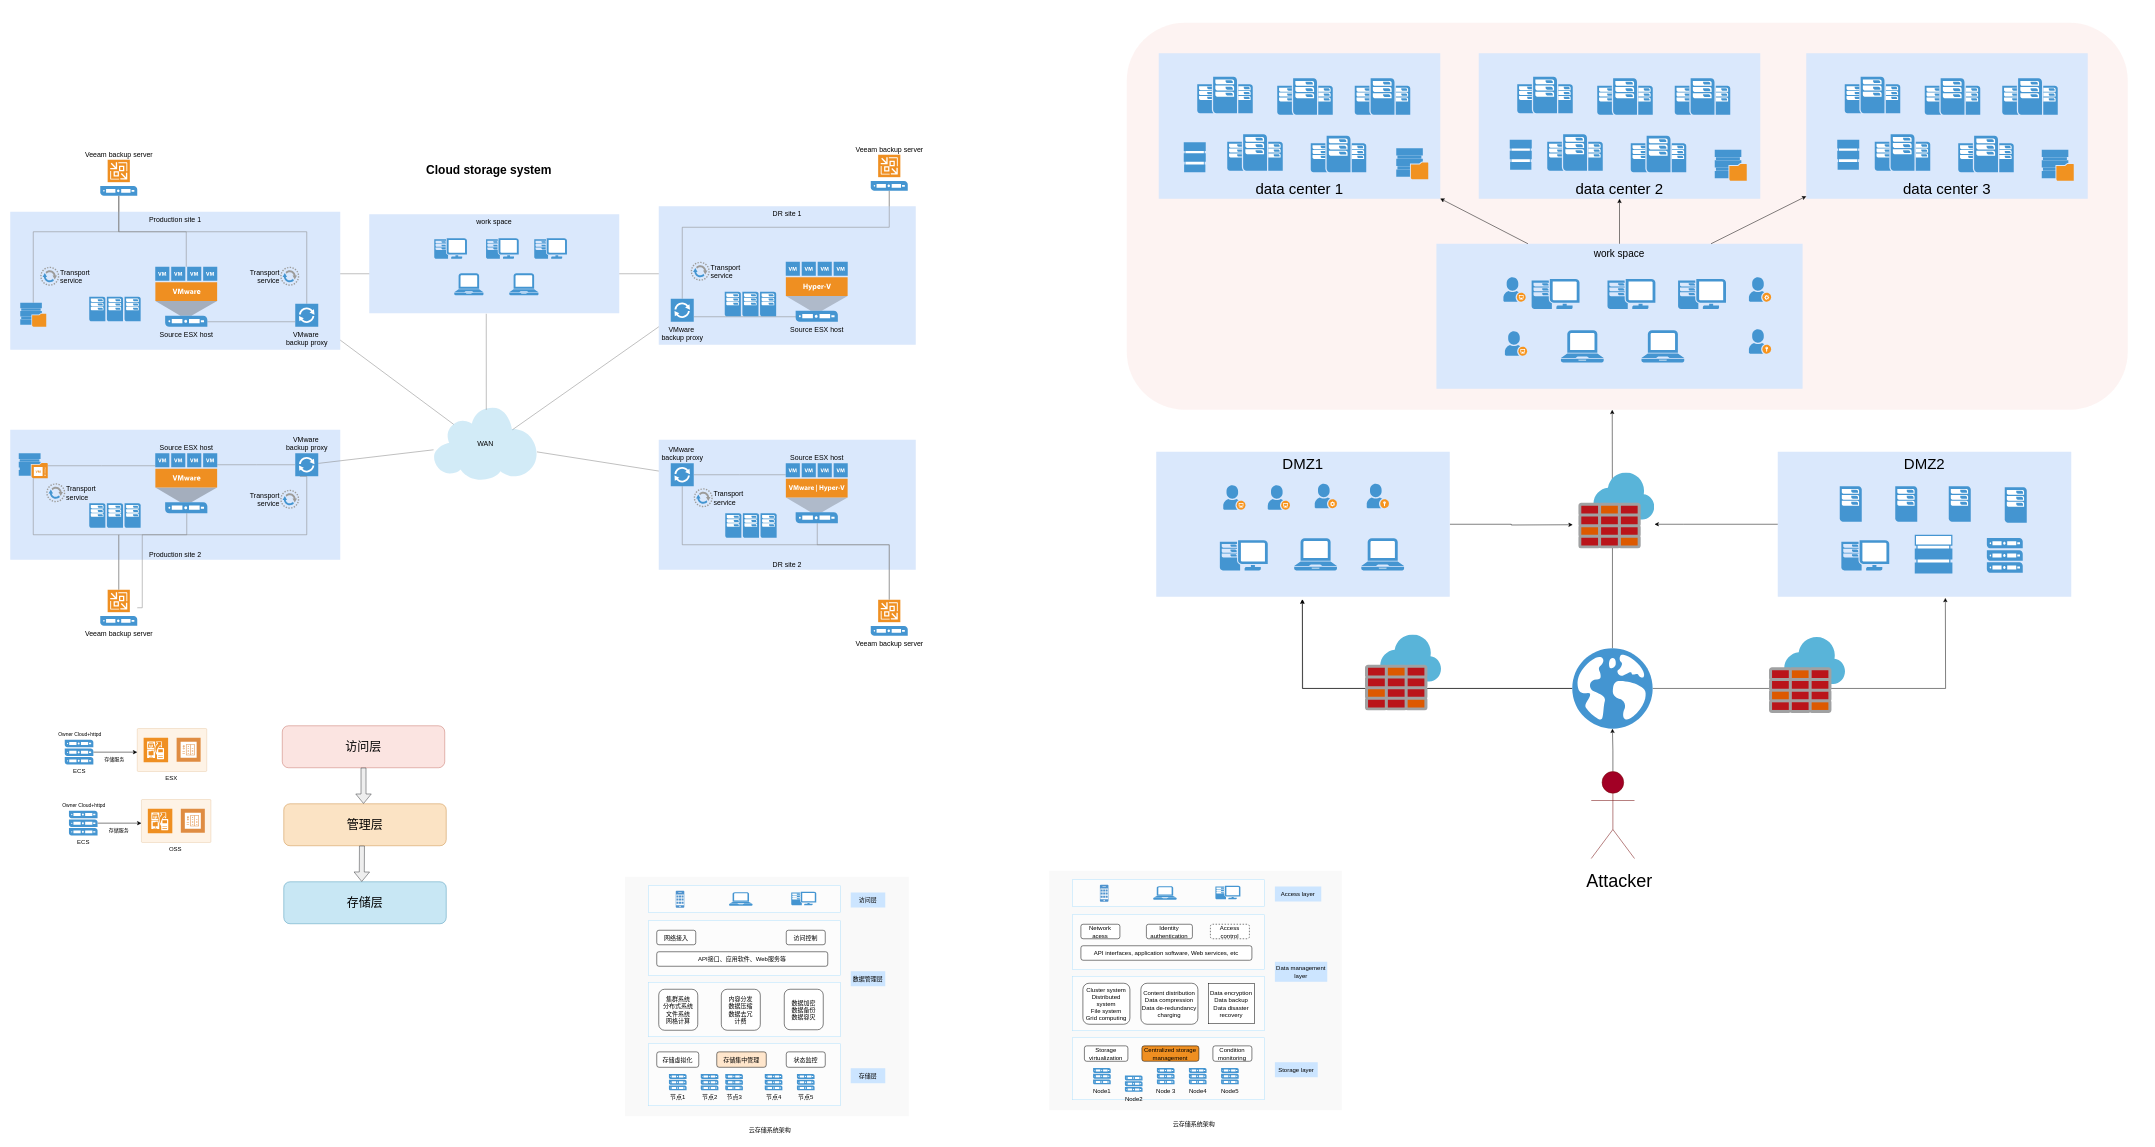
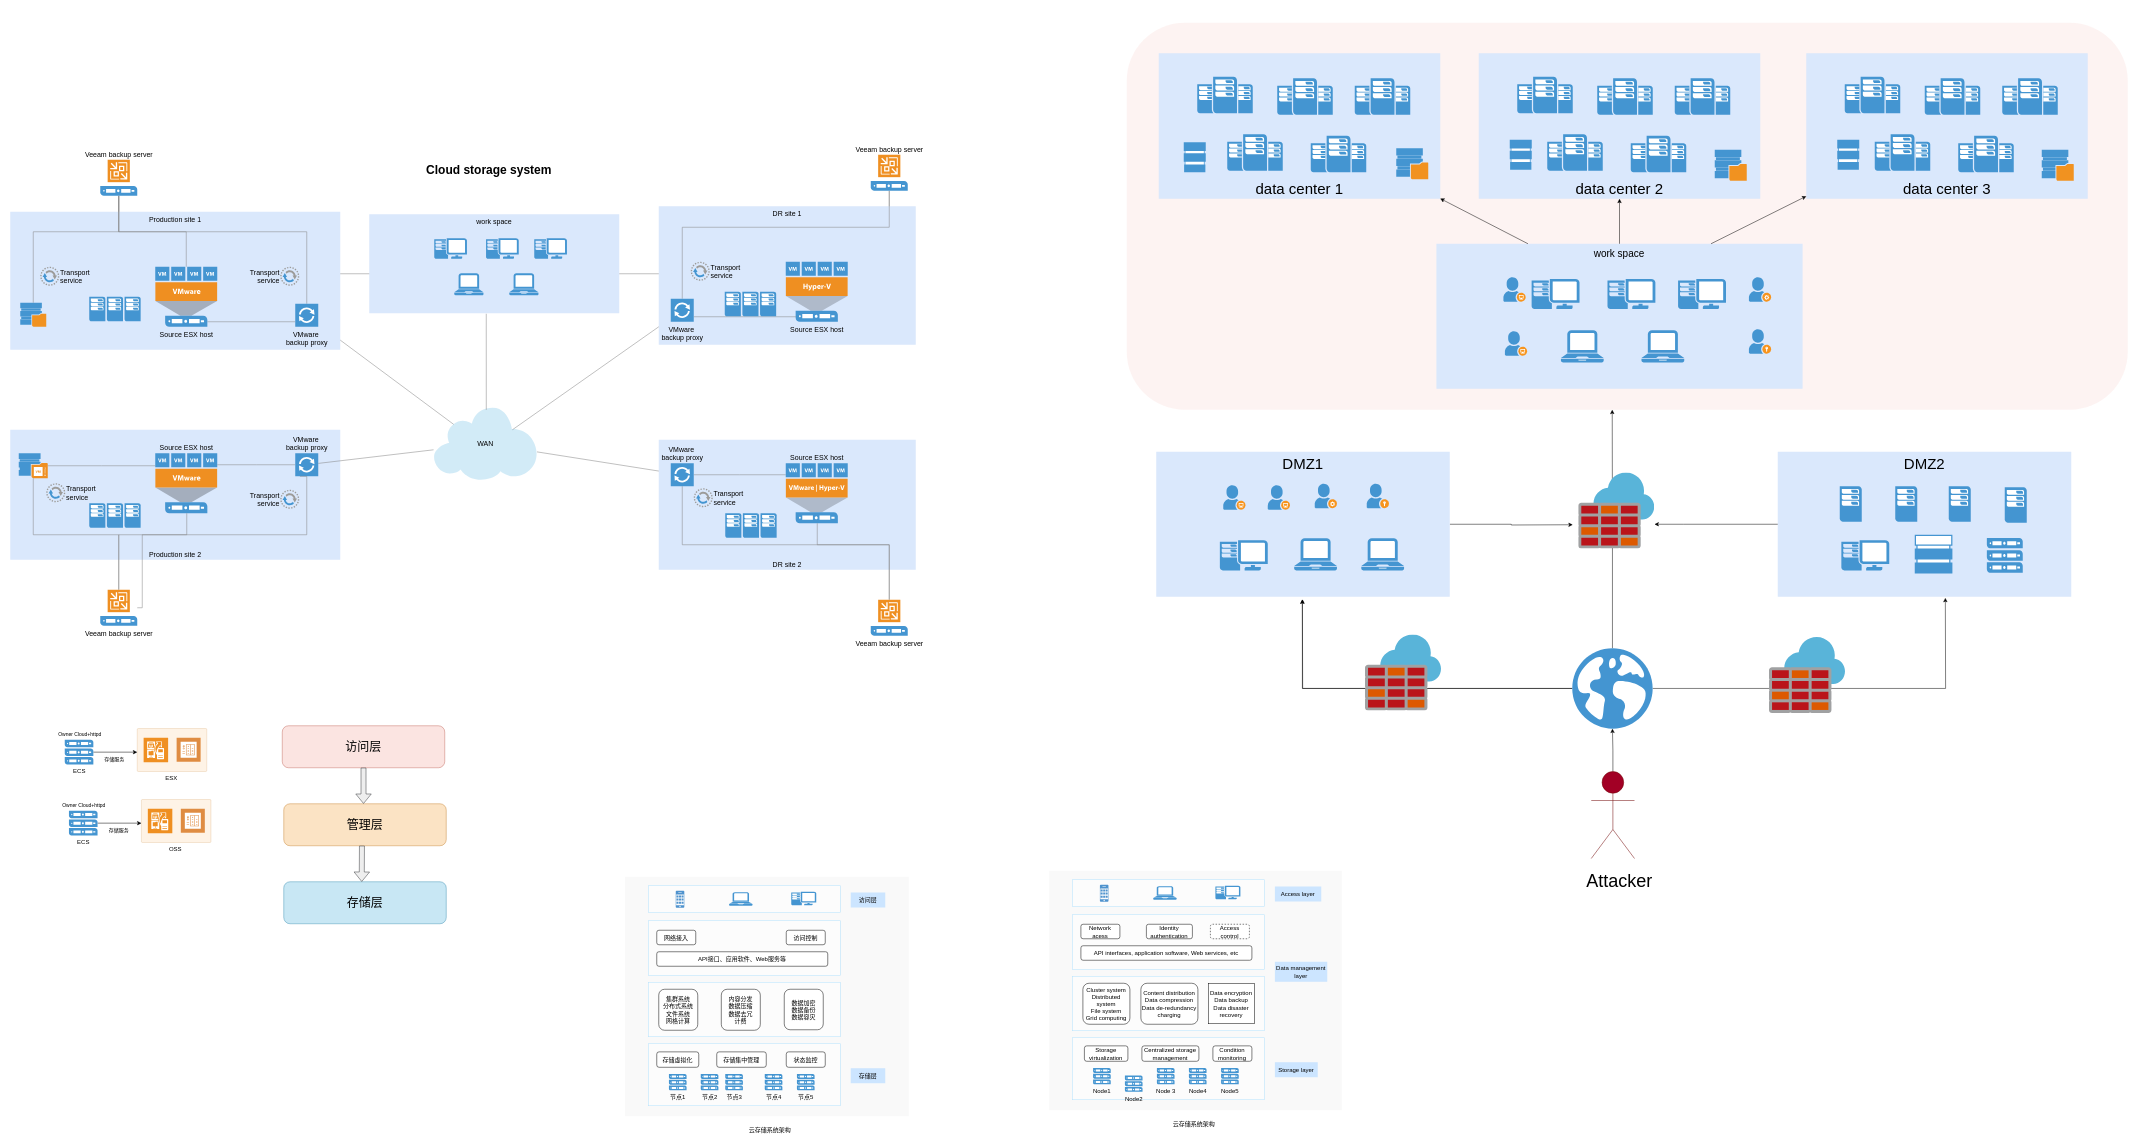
node "数据管理层": removed
node "Centralized storage management": fillcolor #ef8f21 -> #ffffff
node "存储集中管理": fillcolor #ffe6cc -> #ffffff
